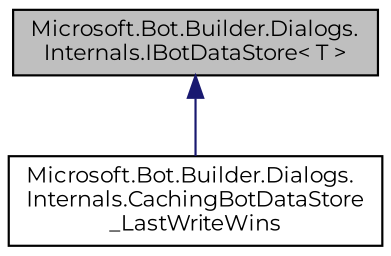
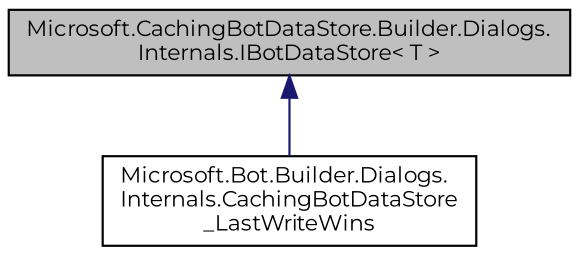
node "Microsoft.Bot.Builder.Dialogs. Internals.IBotDataStore< T >": label "Microsoft.Bot.Builder.Dialogs. Internals.IBotDataStore< T >" -> "Microsoft.CachingBotDataStore.Builder.Dialogs. Internals.IBotDataStore< T >"
